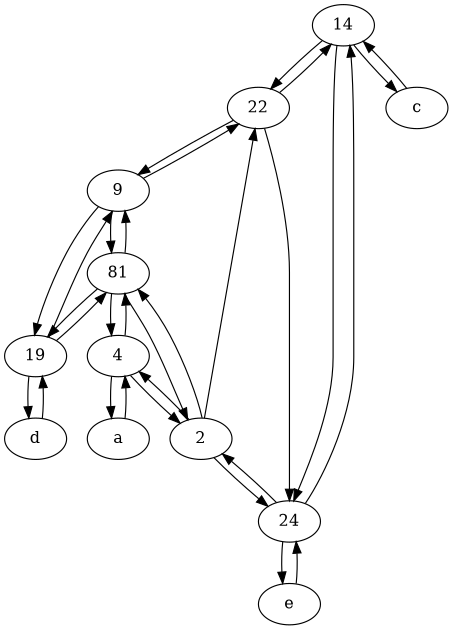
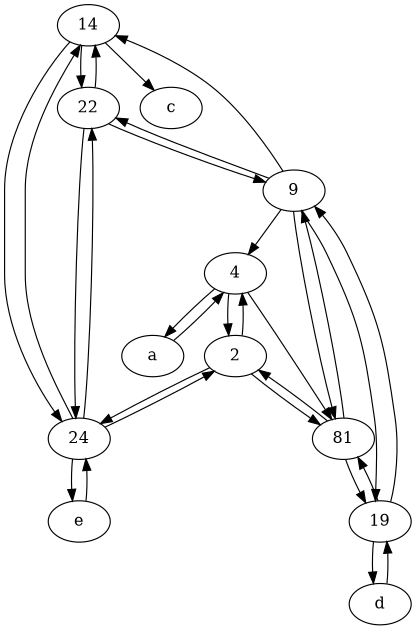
edge "c" -> "14": now "9" -> "14"
edge "2" -> "22": now "24" -> "22"
edge "81" -> "4": now "9" -> "4"
